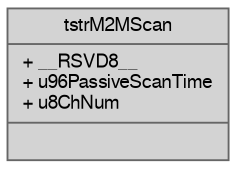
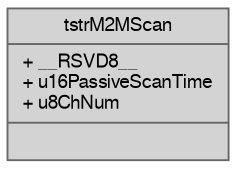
node "tstrM2MScan": text "+ u96PassiveScanTime" -> "+ u16PassiveScanTime"
